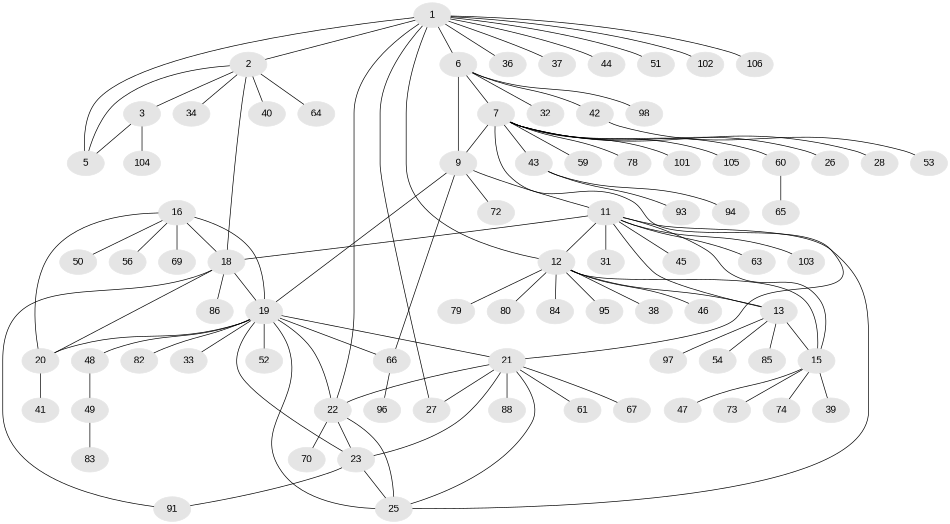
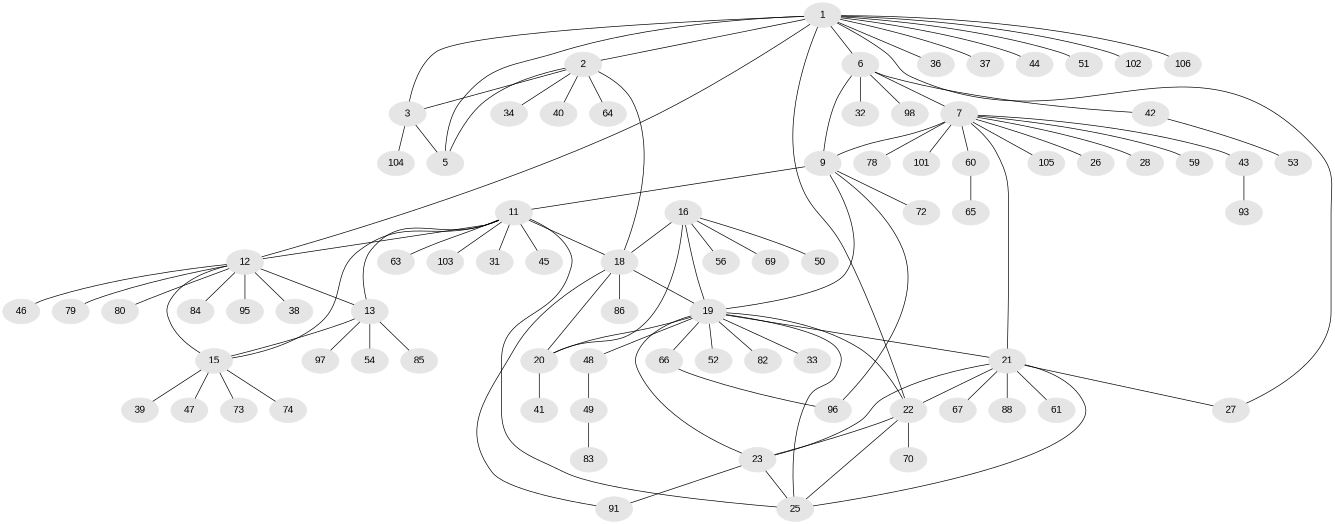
edge "1" -- "3": added
node "94": removed
edge "9" -- "66": now "9" -- "96"
